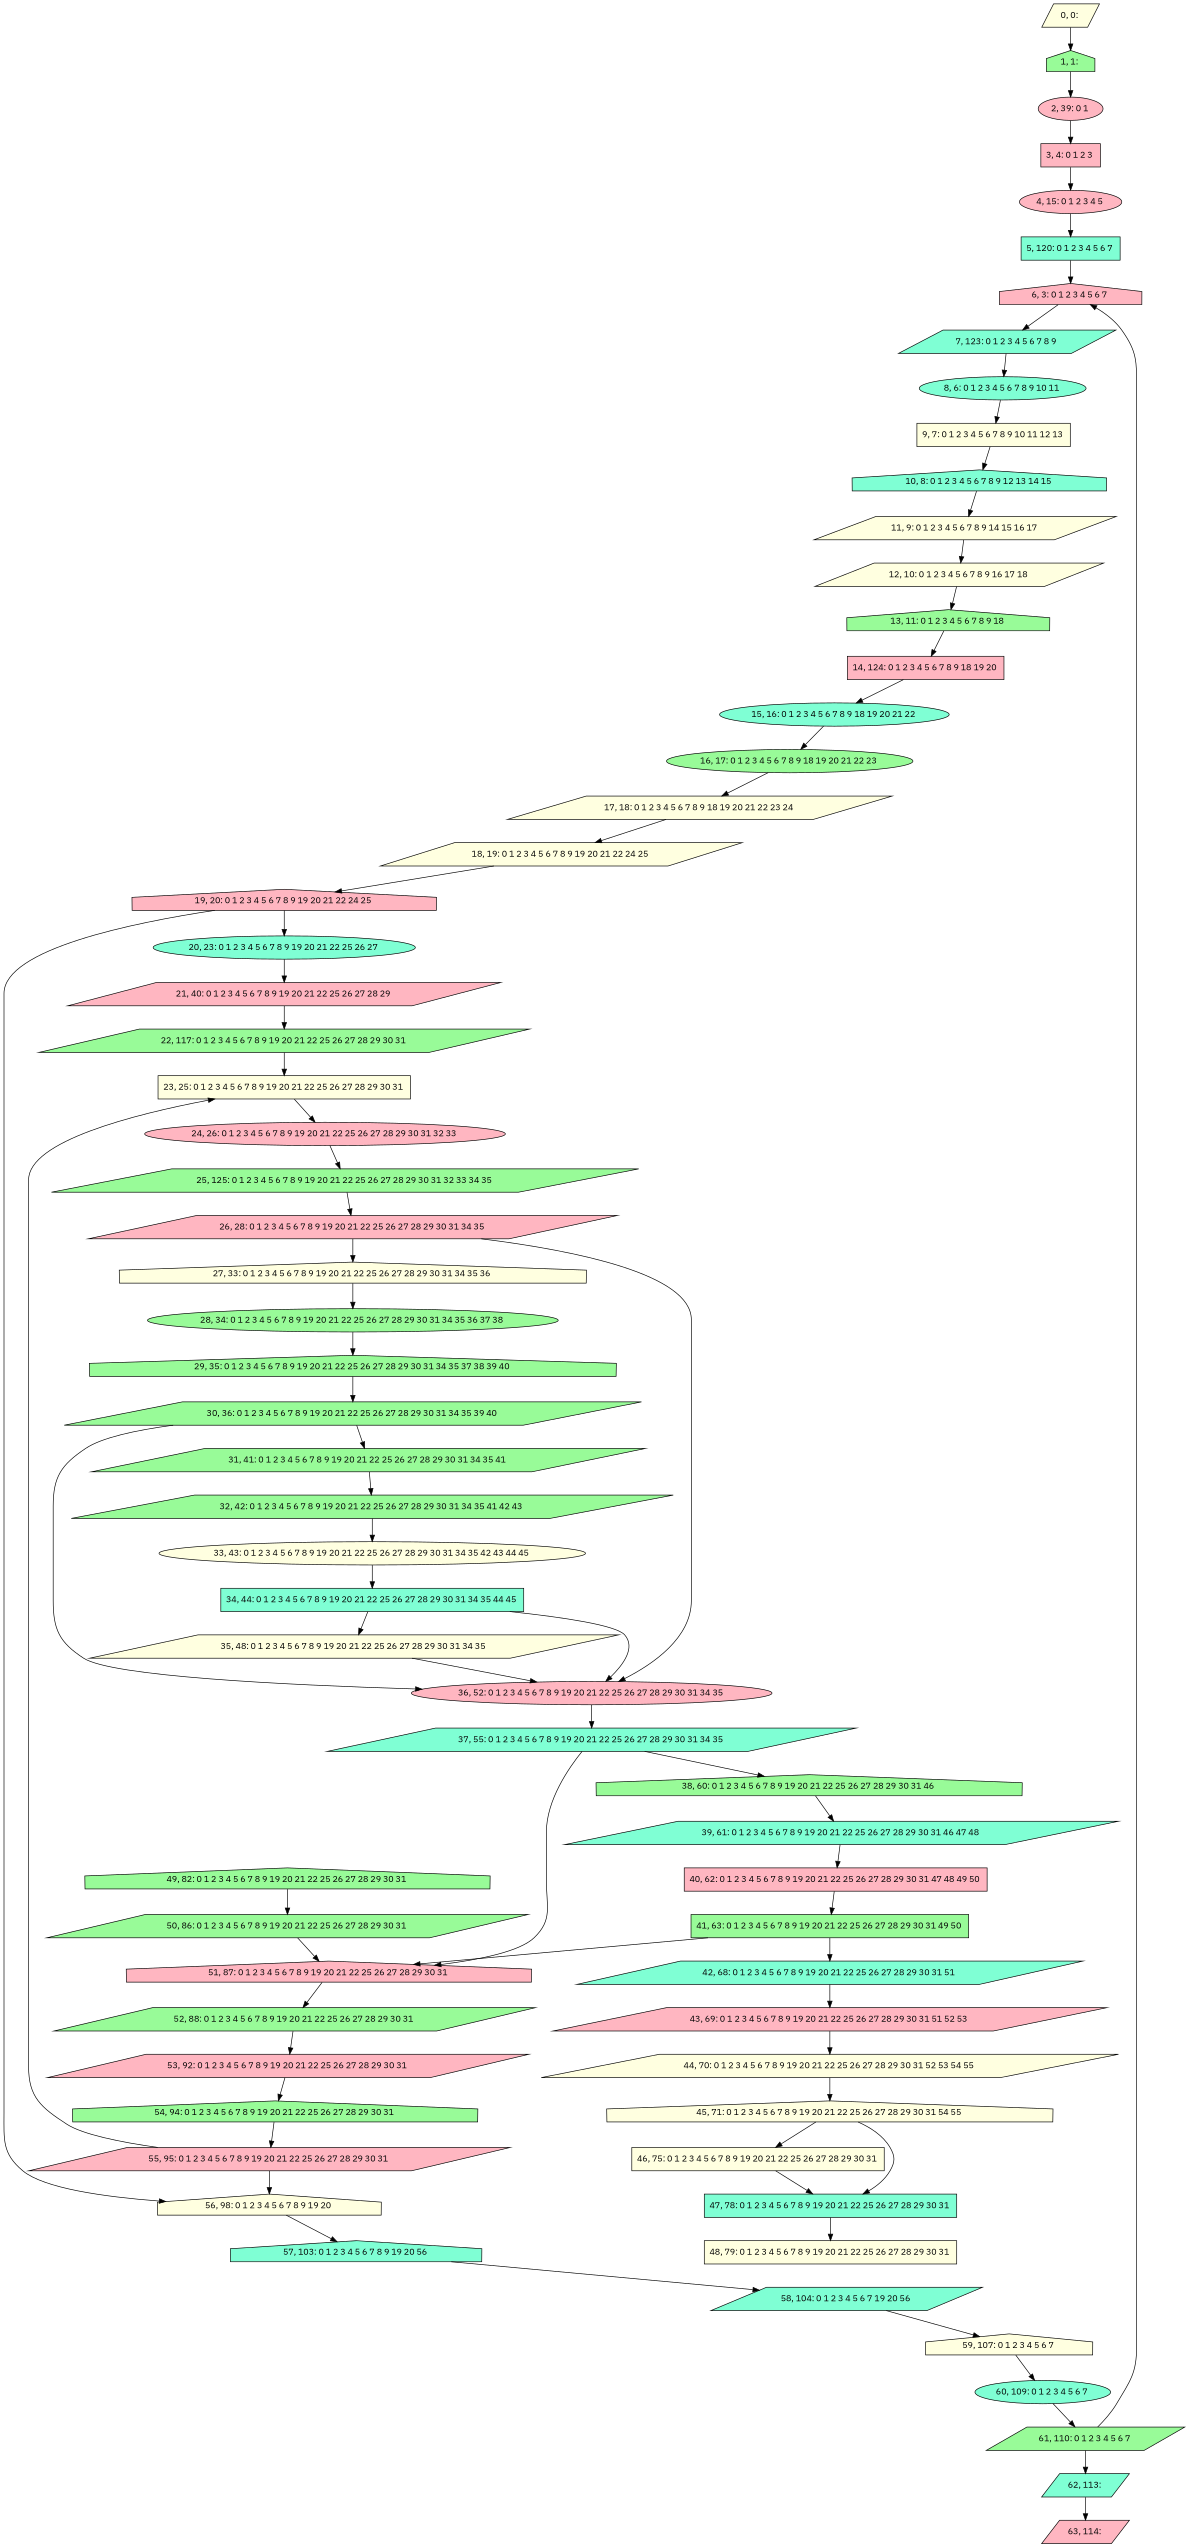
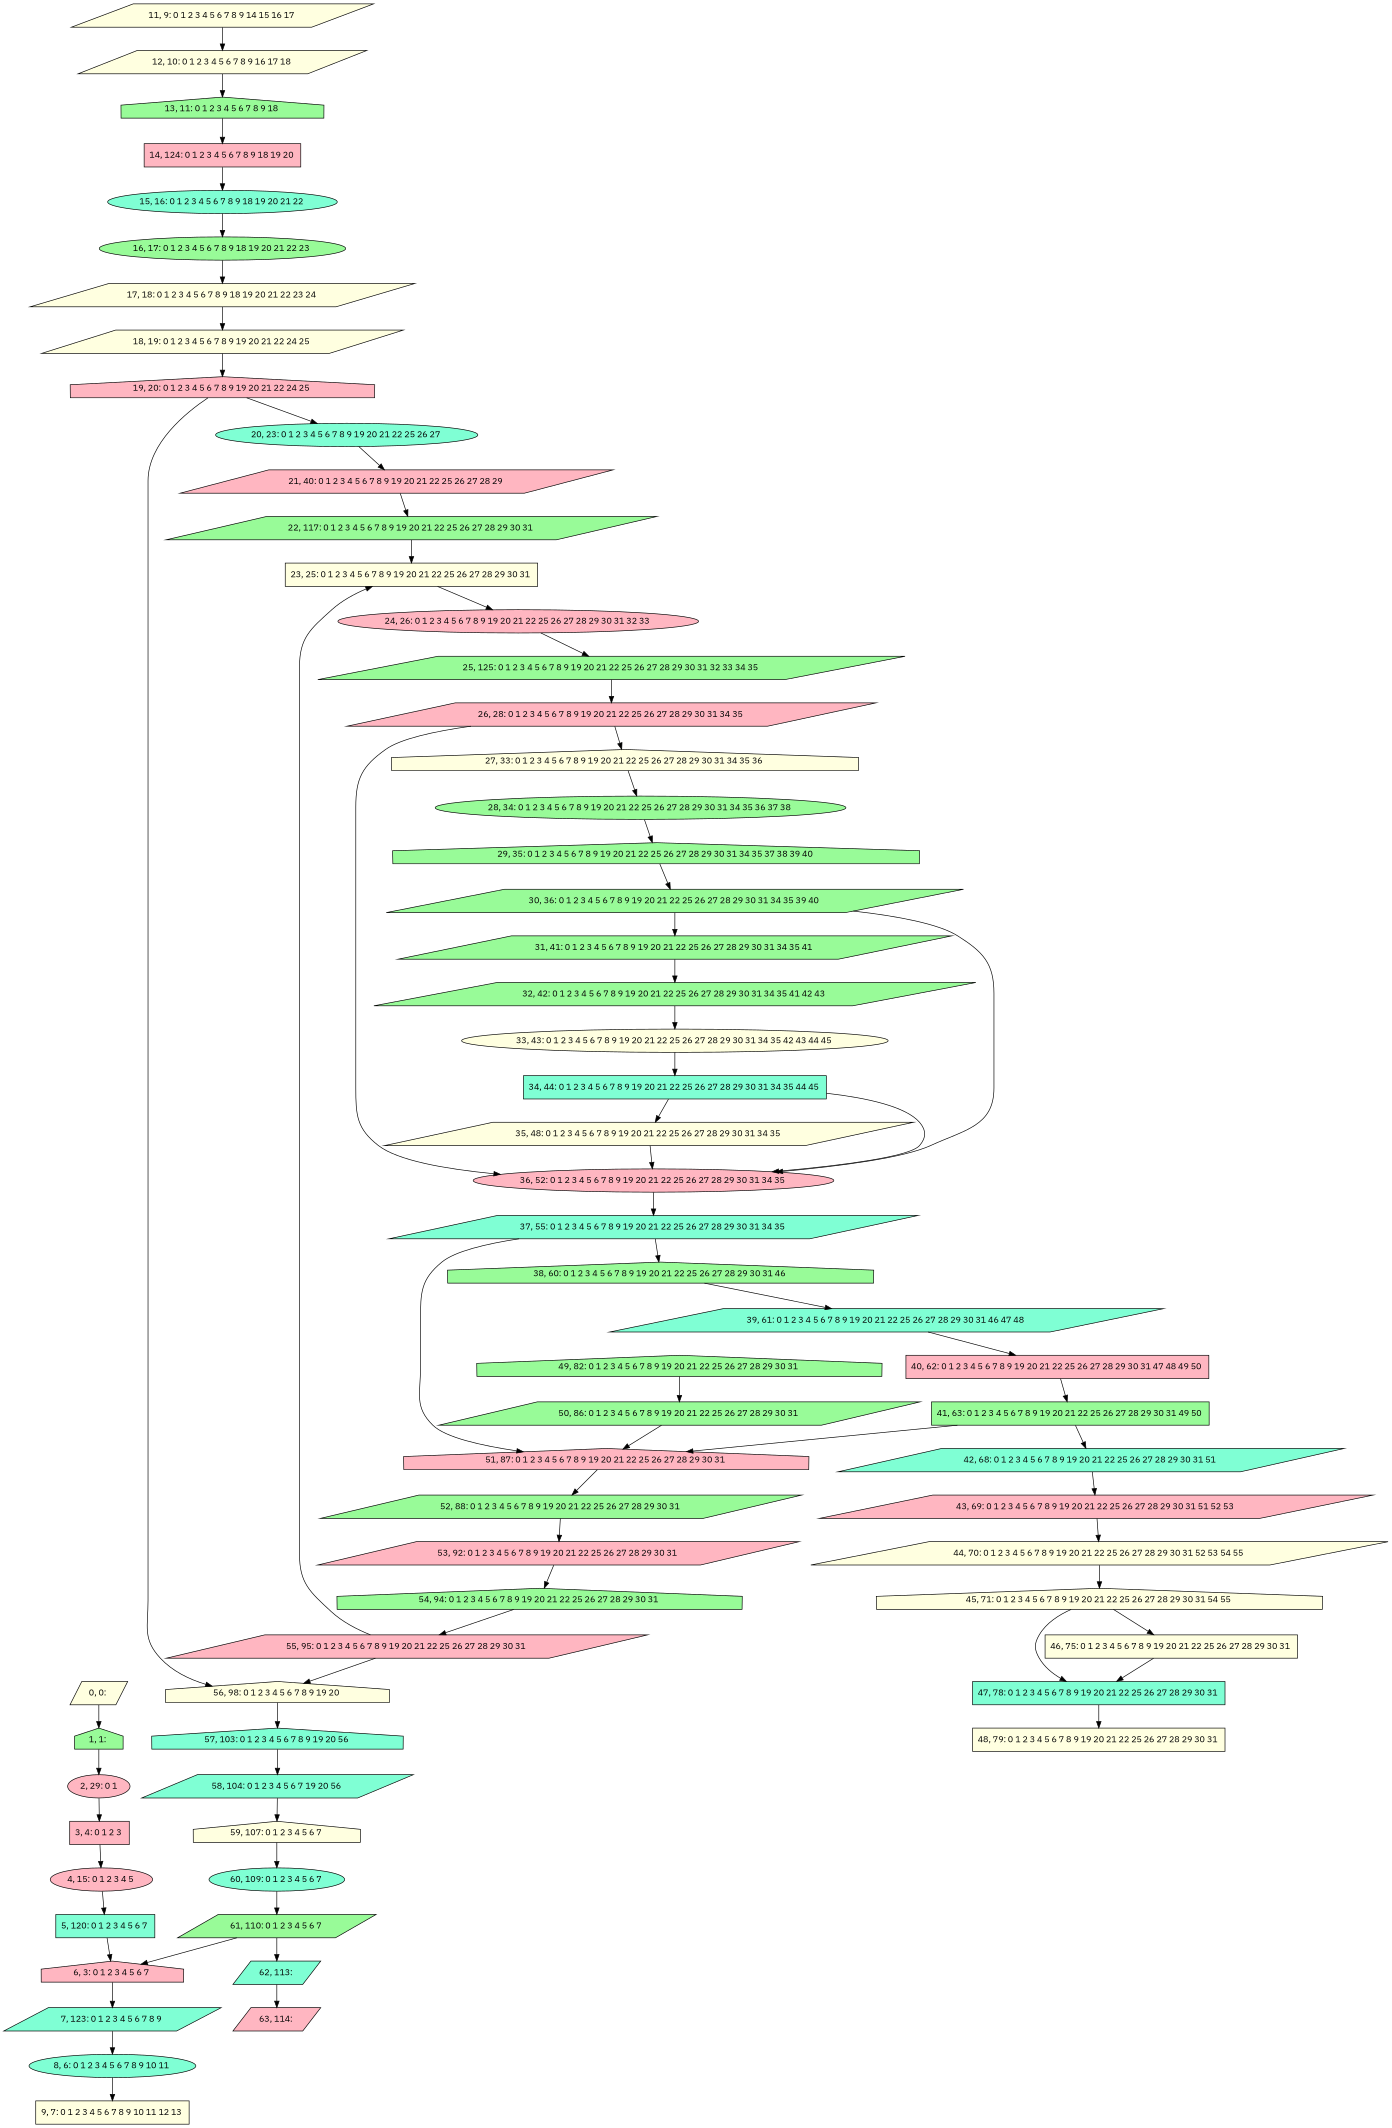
node "2, 39: 0 1": label "2, 39: 0 1" -> "2, 29: 0 1"
node "10, 8: 0 1 2 3 4 5 6 7 8 9 12 13 14 15": removed
